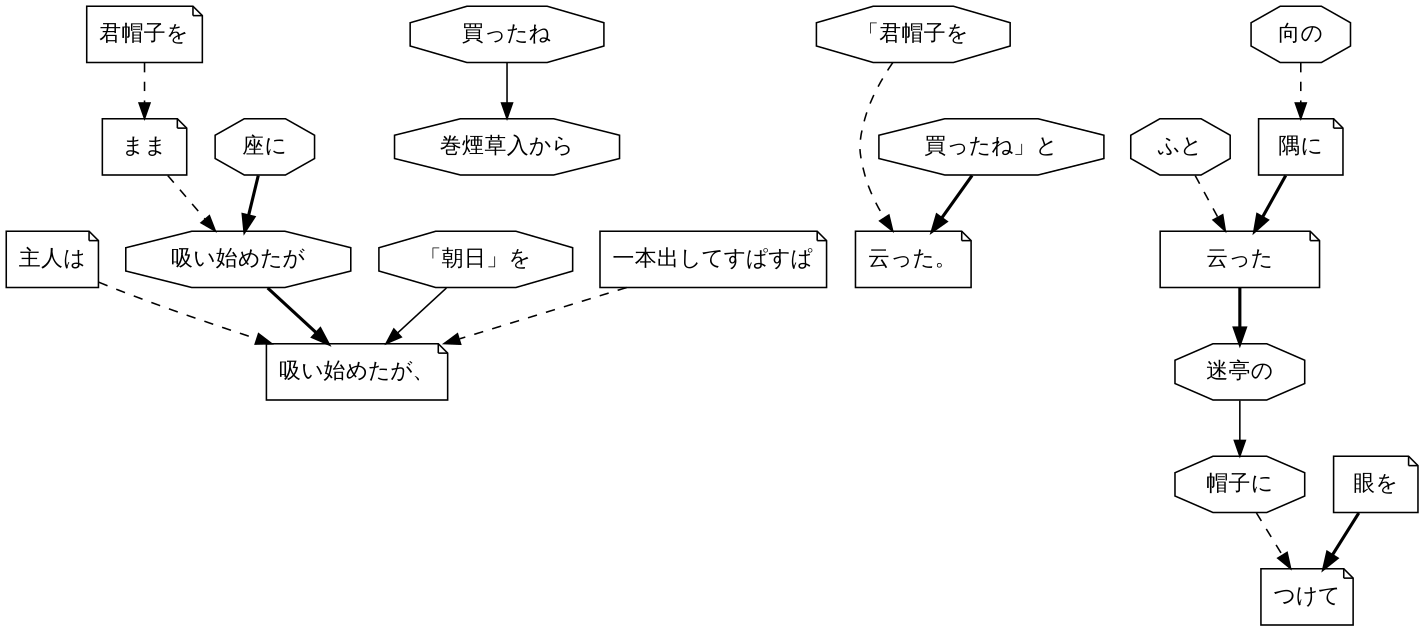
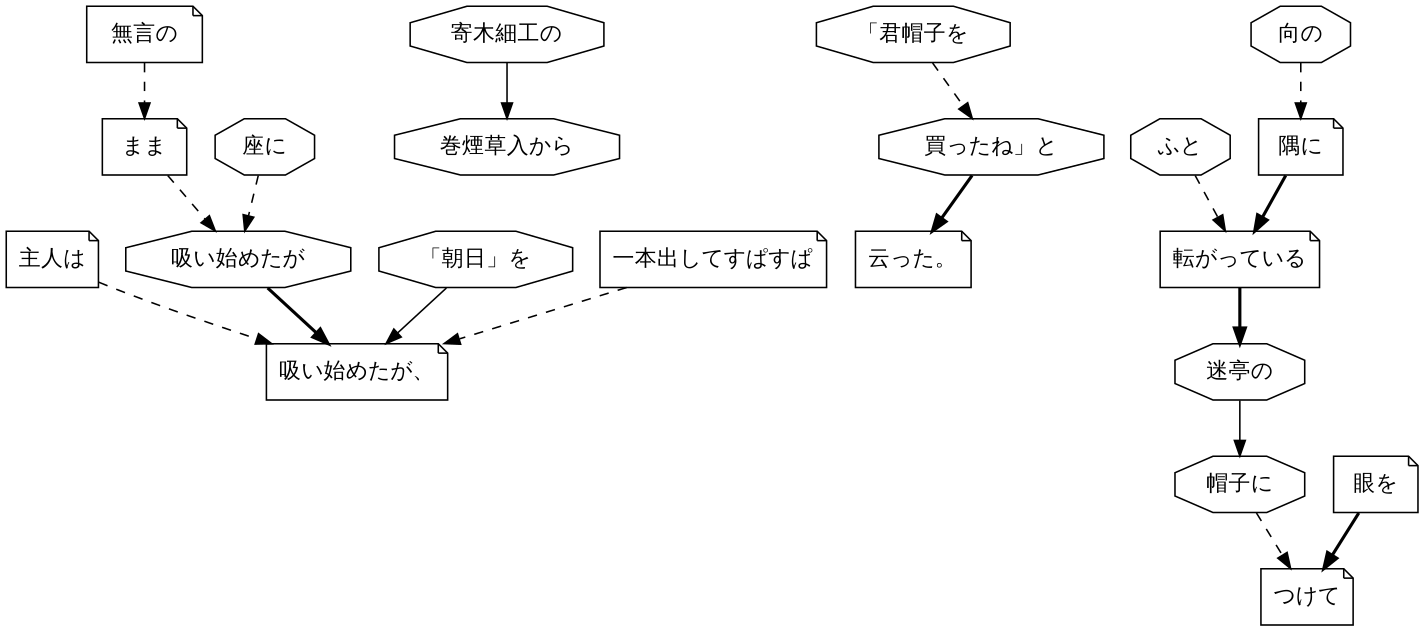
node "君帽子を": label "君帽子を" -> "無言の"
node "買ったね": label "買ったね" -> "寄木細工の"
edge "「君帽子を" -> "云った。": now "「君帽子を" -> "買ったね」と"
edge "座に" -> "吸い始めたが": style bold -> dashed
node "云った": label "云った" -> "転がっている"
